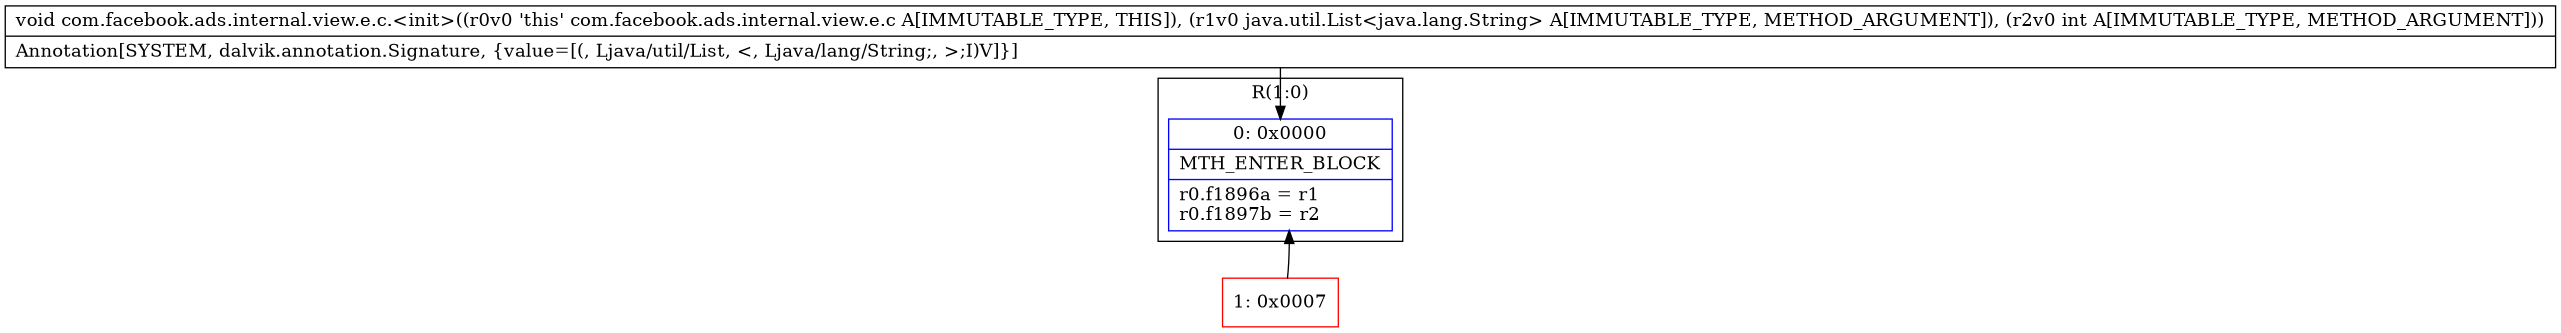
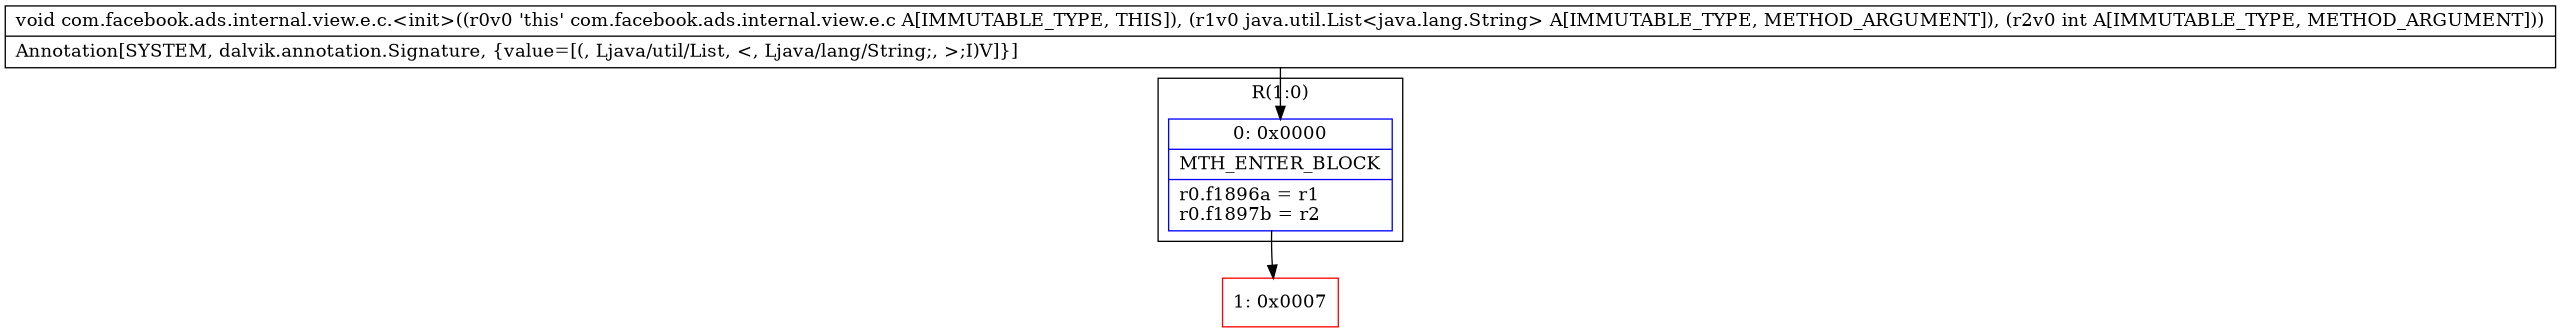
edge "1: 0x0007" -> "0: 0x0000": reversed
